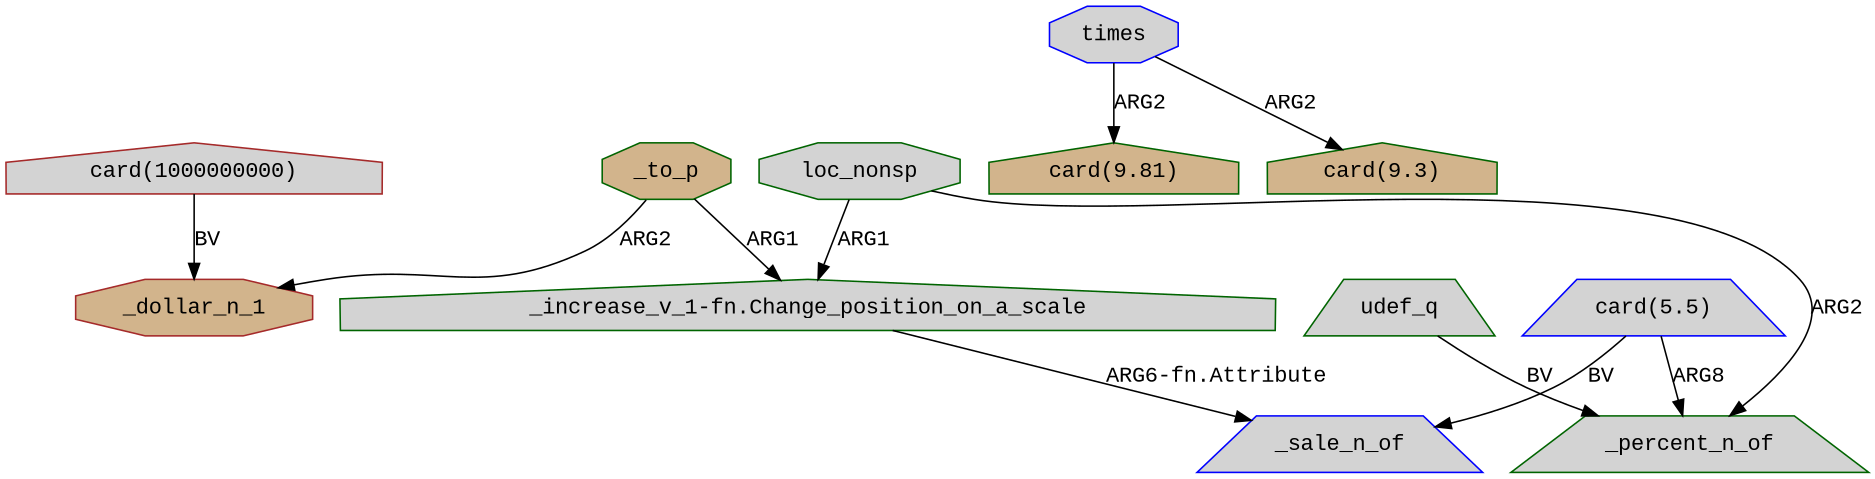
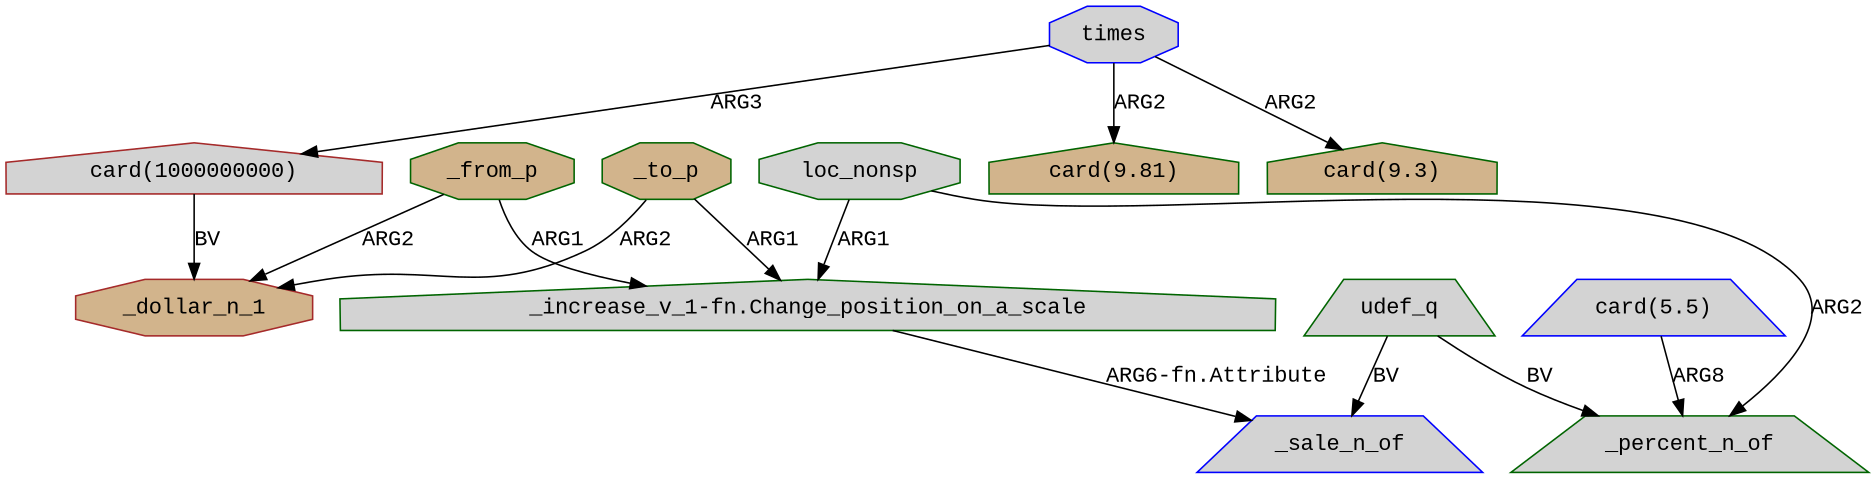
edge "times" -> "card(1000000000)": added, label "ARG3"
node "_from_p": added
edge "card(5.5)" -> "_sale_n_of": now "udef_q" -> "_sale_n_of"
